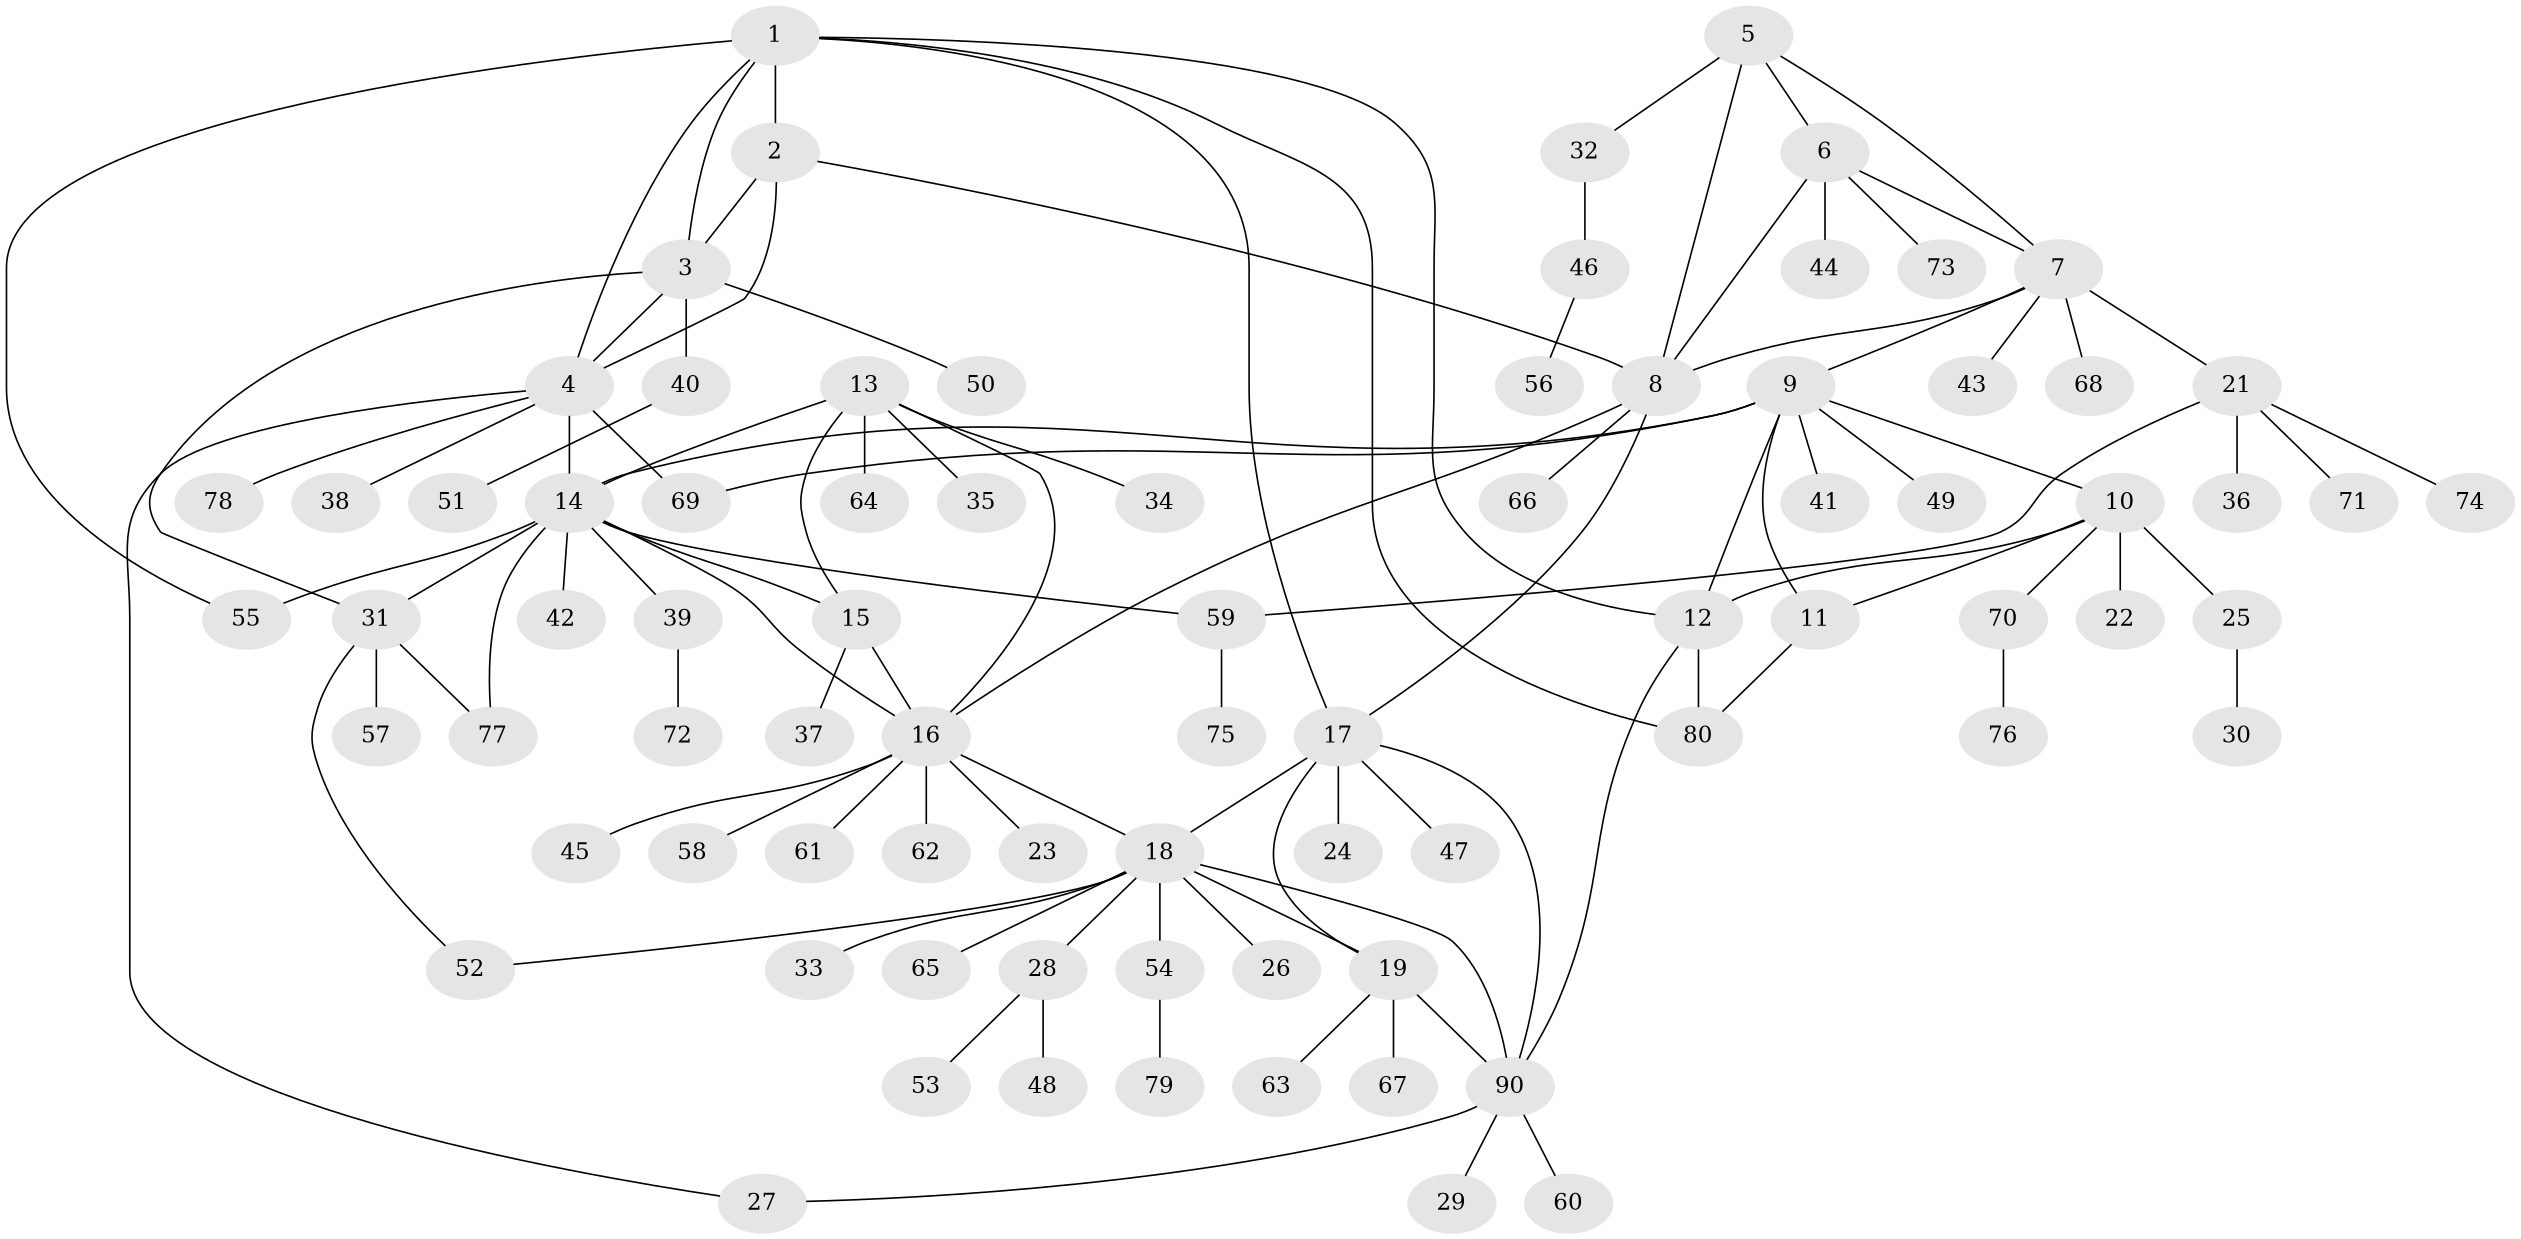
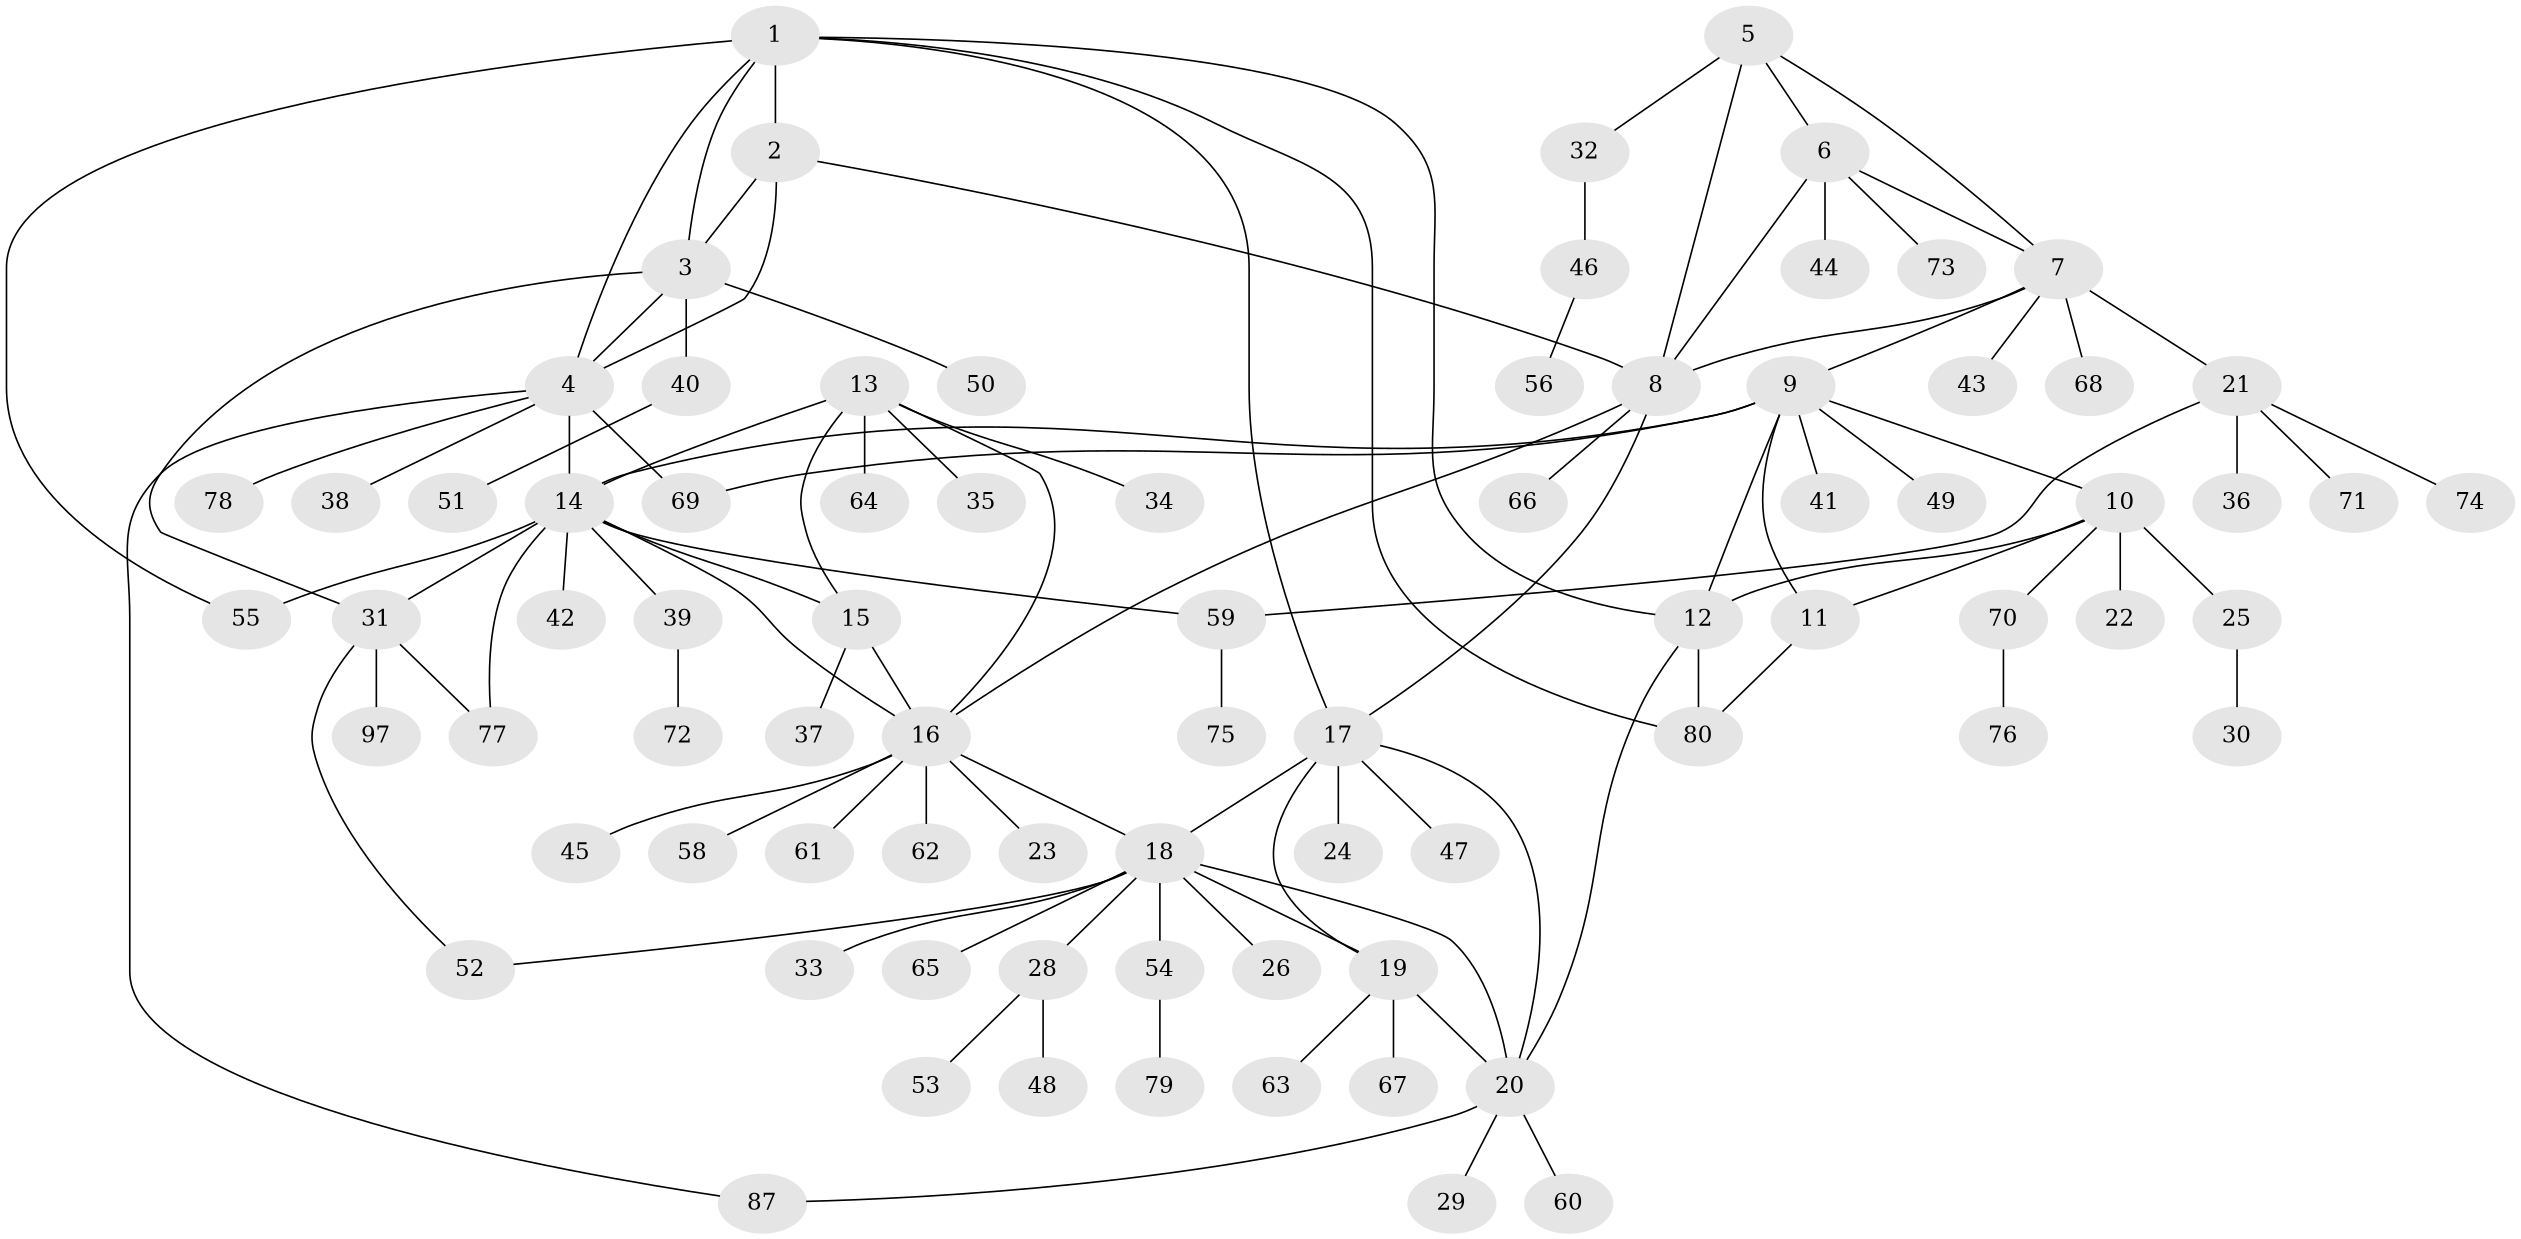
node "57": label "57" -> "97"
node "90": label "90" -> "20"
node "27": label "27" -> "87"
